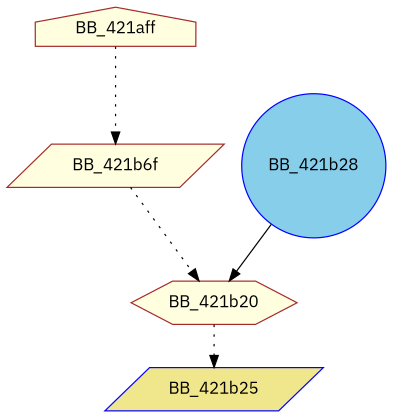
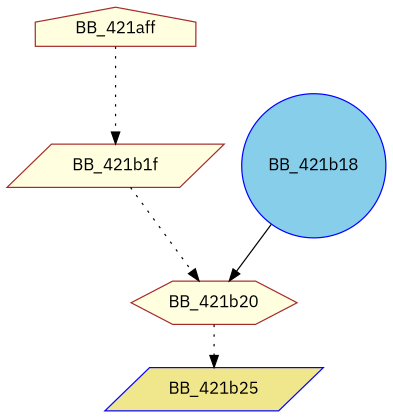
node "BB_421b6f": label "BB_421b6f" -> "BB_421b1f"
node "BB_421b28": label "BB_421b28" -> "BB_421b18"
